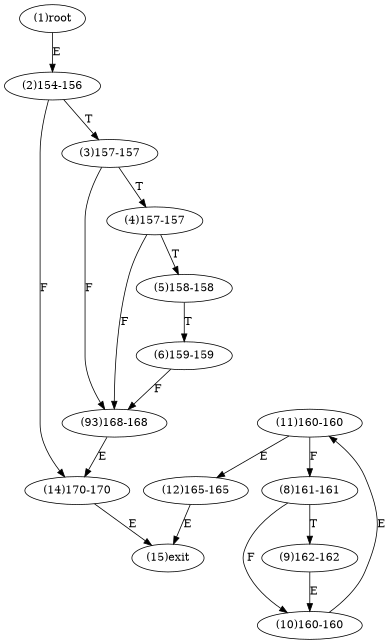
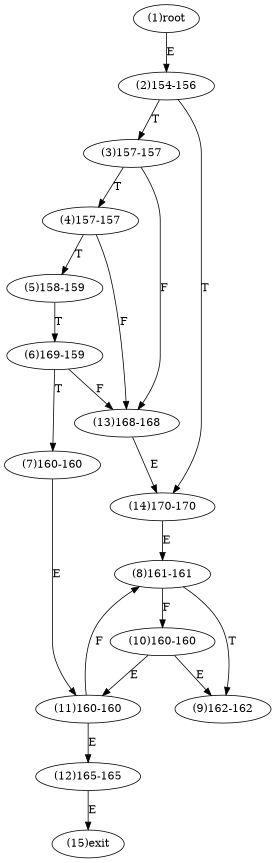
edge "(2)154-156" -> "(14)170-170": label "F" -> "T"
node "(5)158-158": label "(5)158-158" -> "(5)158-159"
node "(6)159-159": label "(6)159-159" -> "(6)169-159"
node "(93)168-168": label "(93)168-168" -> "(13)168-168"
node "(7)160-160": added
edge "(14)170-170" -> "(15)exit": now "(14)170-170" -> "(8)161-161"
edge "(9)162-162" -> "(10)160-160": reversed
